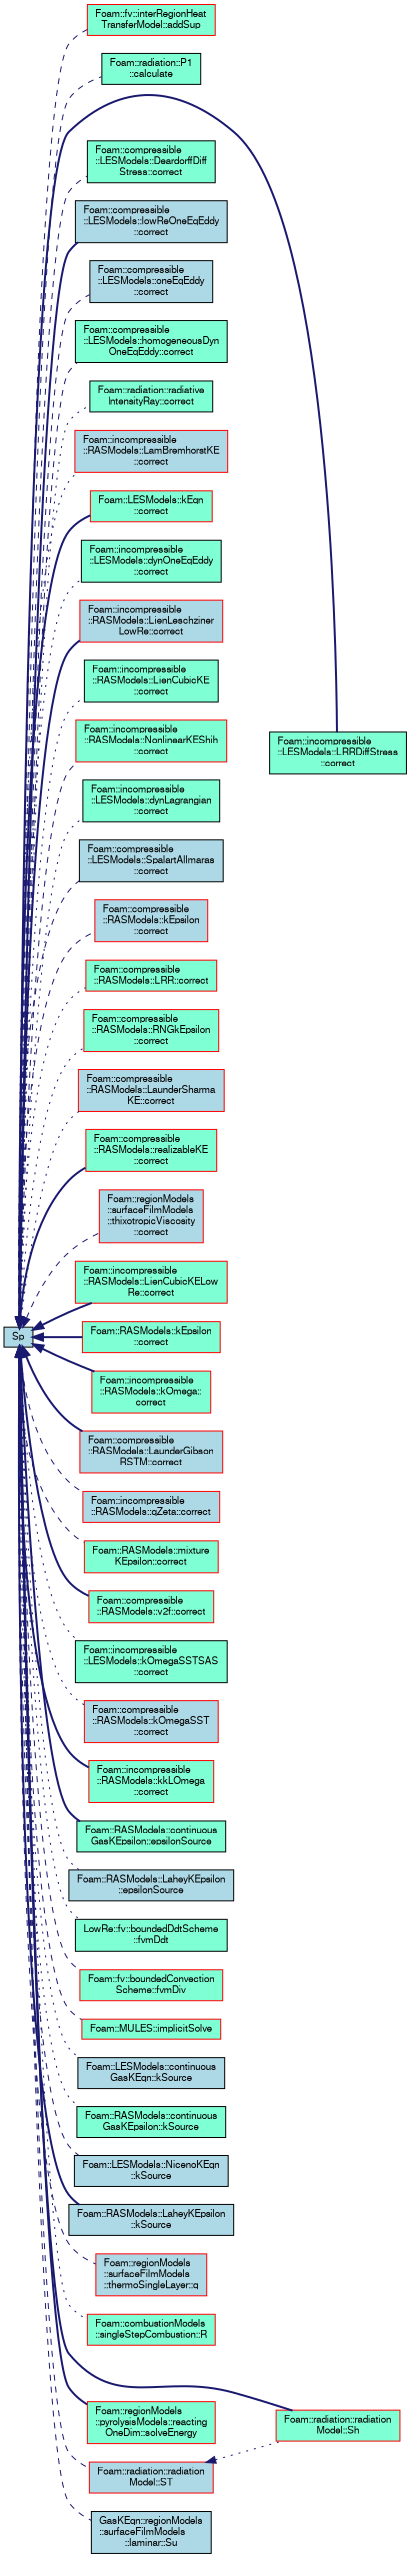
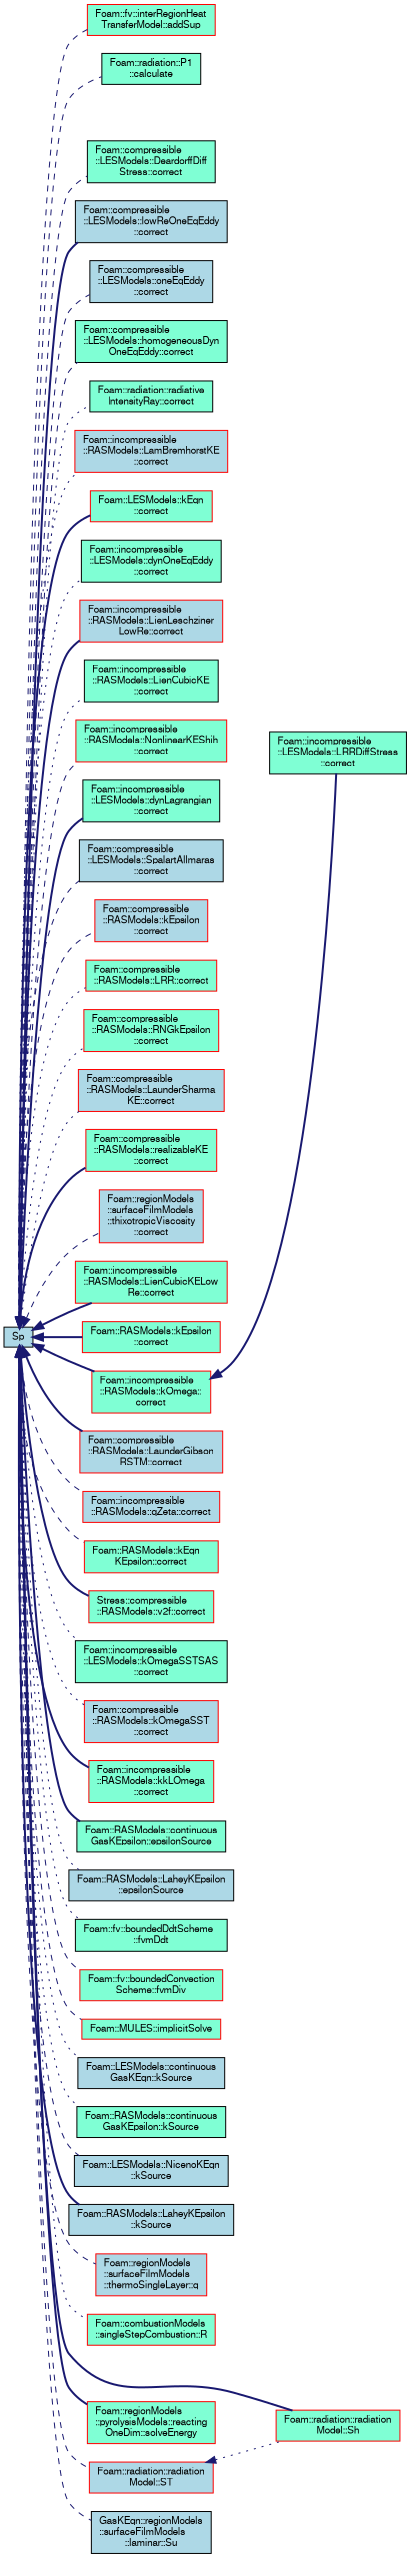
edge "Foam::incompressible ::LESModels::LRRDiffStress ::correct" -> "Sp": now "Foam::incompressible ::LESModels::LRRDiffStress ::correct" -> "Foam::incompressible ::RASModels::kOmega:: correct"
edge "Foam::incompressible ::LESModels::dynLagrangian ::correct" -> "Sp": style dotted -> bold
node "Foam::RASModels::mixture KEpsilon::correct": label "Foam::RASModels::mixture KEpsilon::correct" -> "Foam::RASModels::kEqn KEpsilon::correct"
node "Foam::compressible ::RASModels::v2f::correct": label "Foam::compressible ::RASModels::v2f::correct" -> "Stress::compressible ::RASModels::v2f::correct"
node "LowRe::fv::boundedDdtScheme ::fvmDdt": label "LowRe::fv::boundedDdtScheme ::fvmDdt" -> "Foam::fv::boundedDdtScheme ::fvmDdt"
